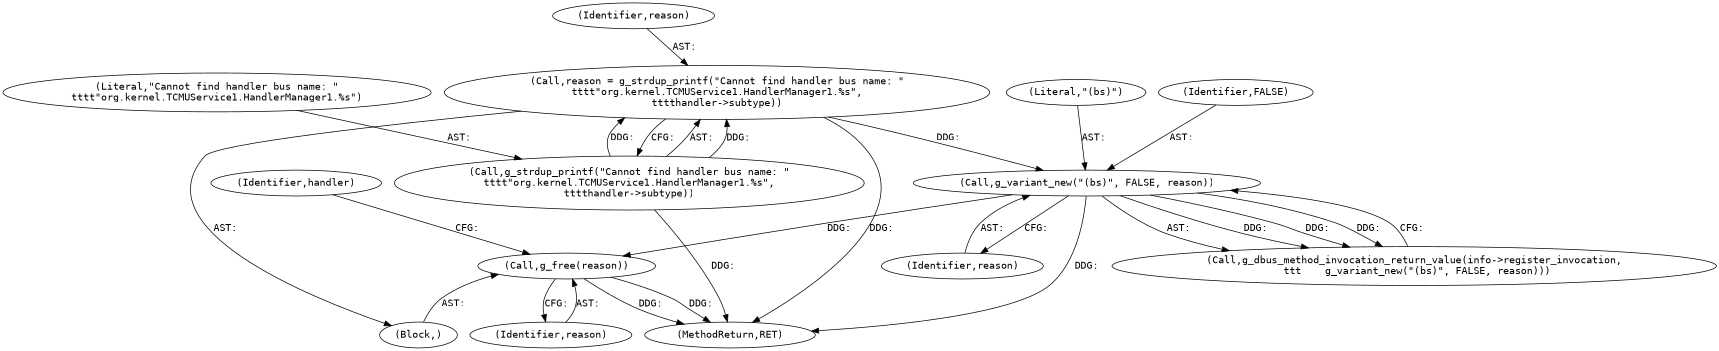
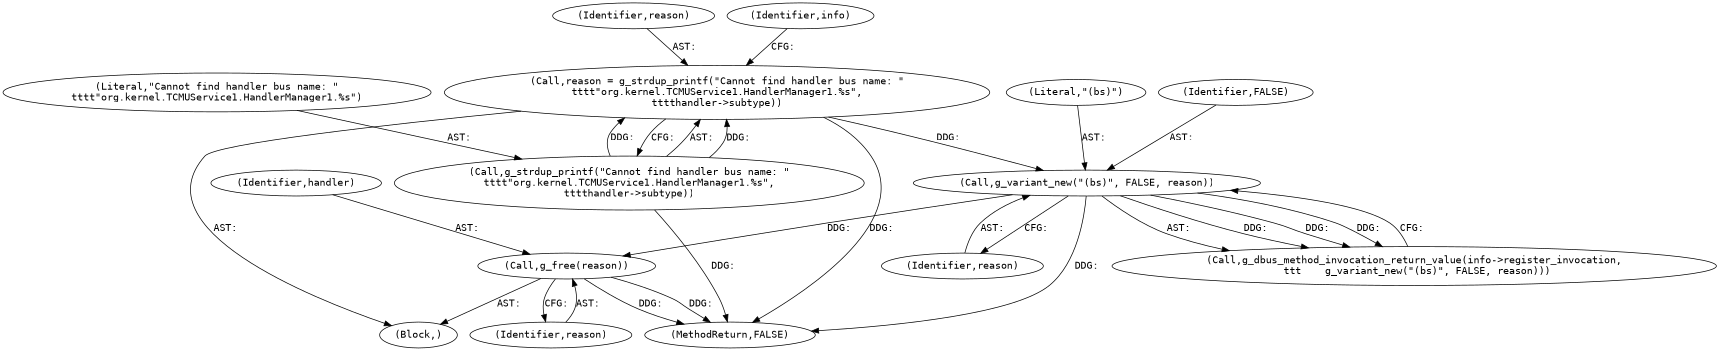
node "(Identifier,info)": added
edge "(Identifier,handler)" -> "(Call,g_free(reason))": label "CFG: " -> "AST: "
edge "(Block,)" -> "(Call,g_free(reason))": reversed
node "(MethodReturn,RET)": label "(MethodReturn,RET)" -> "(MethodReturn,FALSE)"
